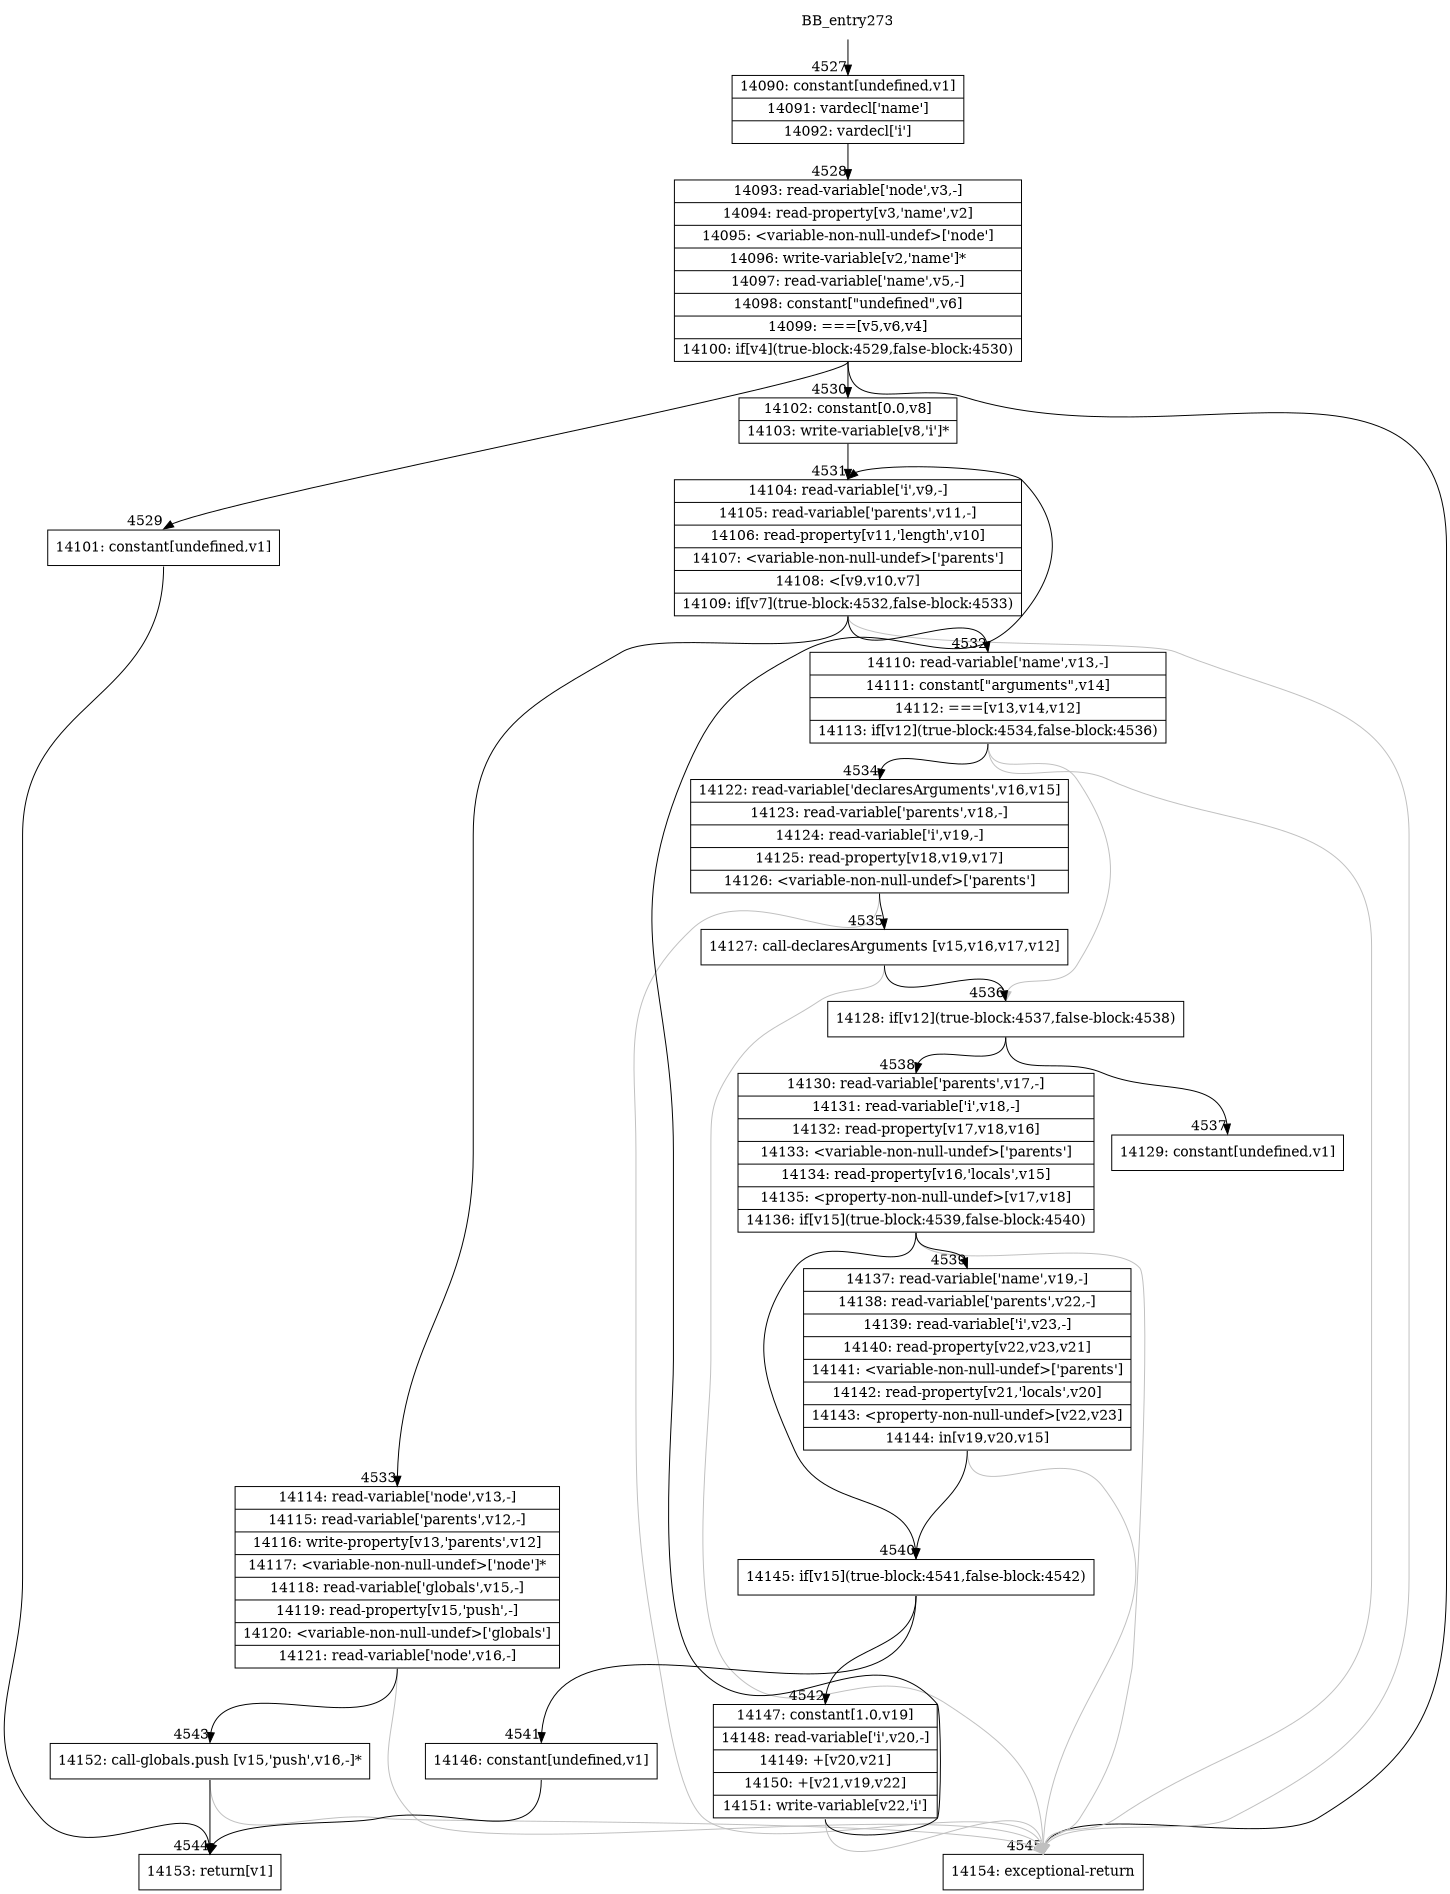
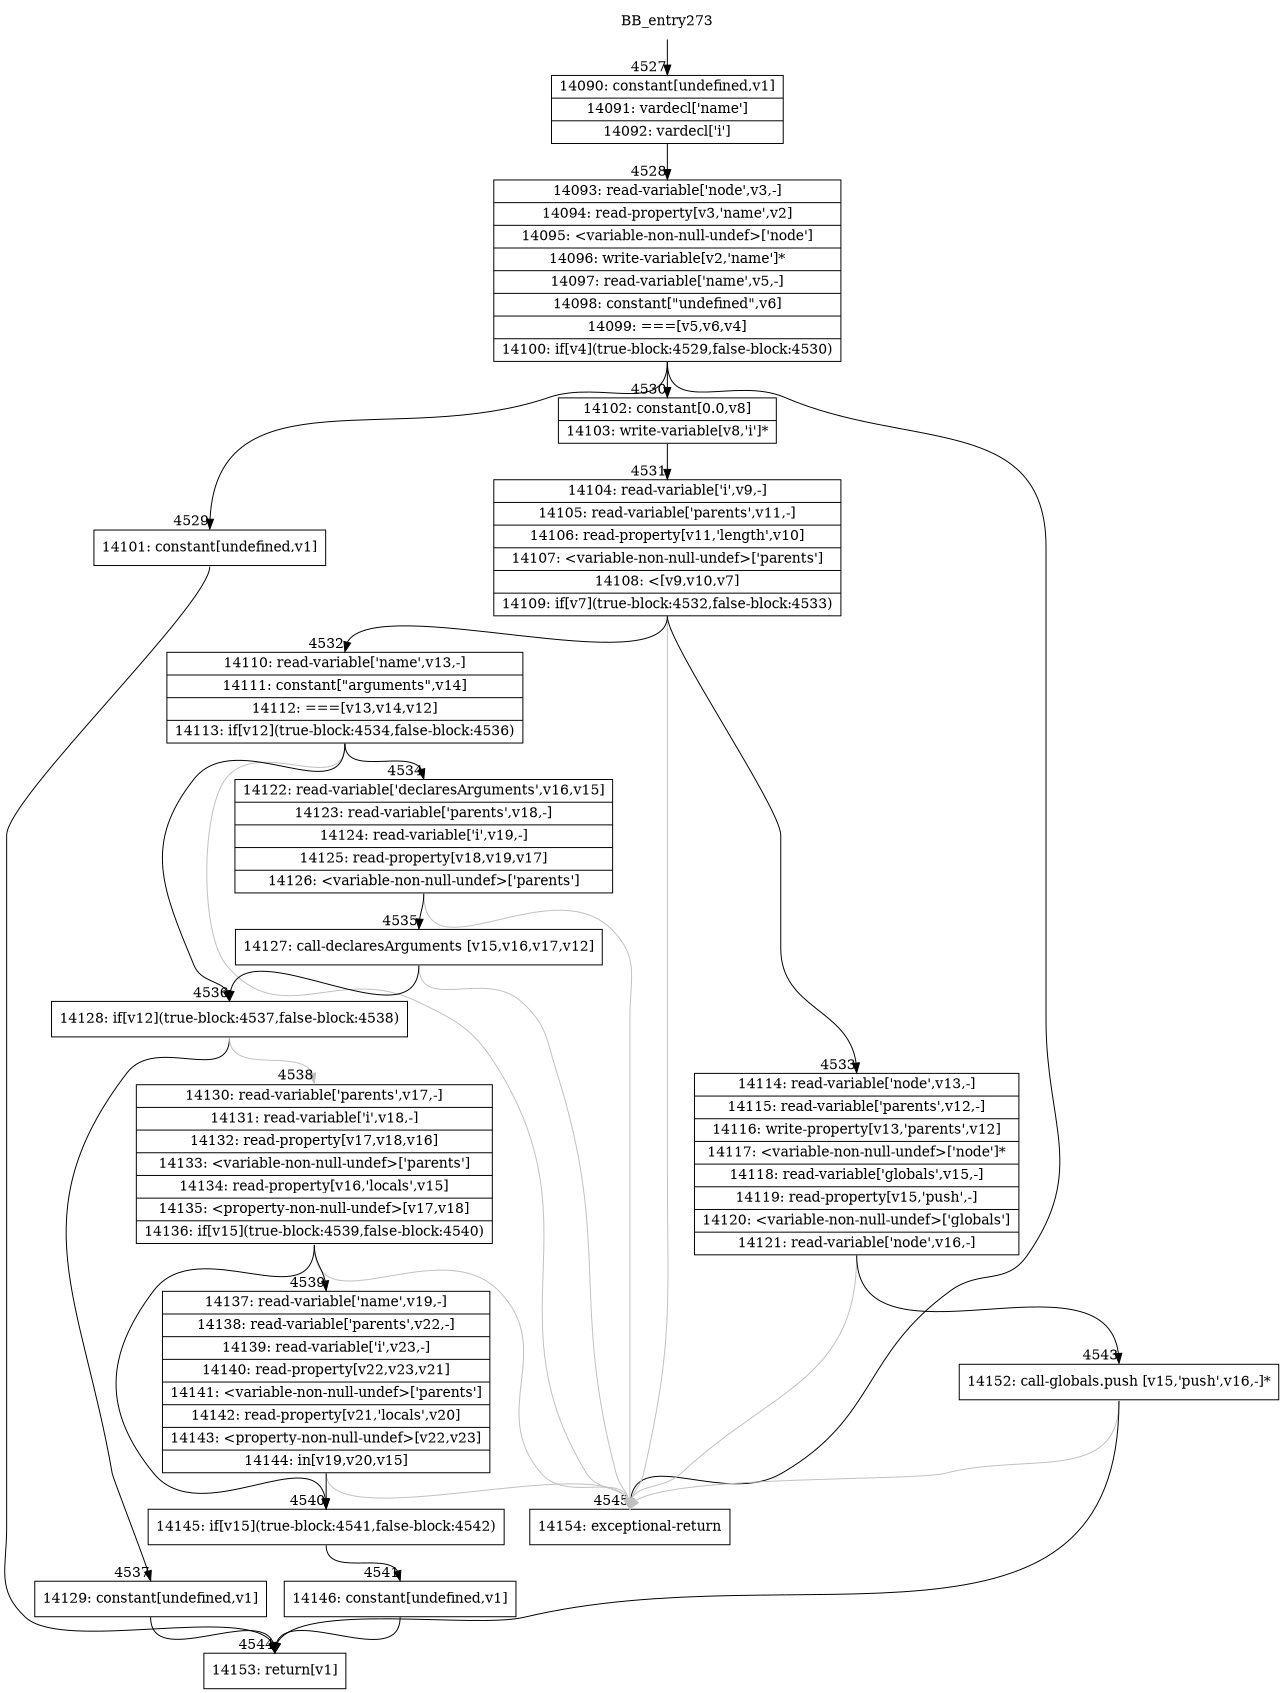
edge "14110: read-variable['name',v13,-]" -> "14128: if[v12](true-block:4537,false-block:4538)": color gray -> black
edge "14128: if[v12](true-block:4537,false-block:4538)" -> "14130: read-variable['parents',v17,-]": color black -> gray
edge "14129: constant[undefined,v1]" -> "14153: return[v1]": added
node "14147: constant[1.0,v19]": removed
